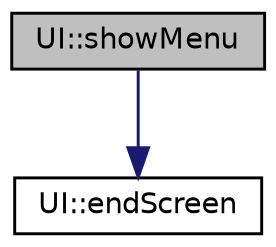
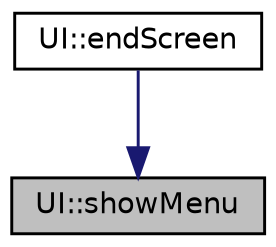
edge "UI::showMenu" -> "UI::endScreen": reversed
